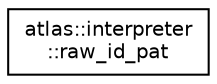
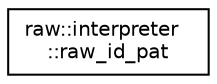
node "atlas::interpreter ::raw_id_pat": label "atlas::interpreter ::raw_id_pat" -> "raw::interpreter ::raw_id_pat"
